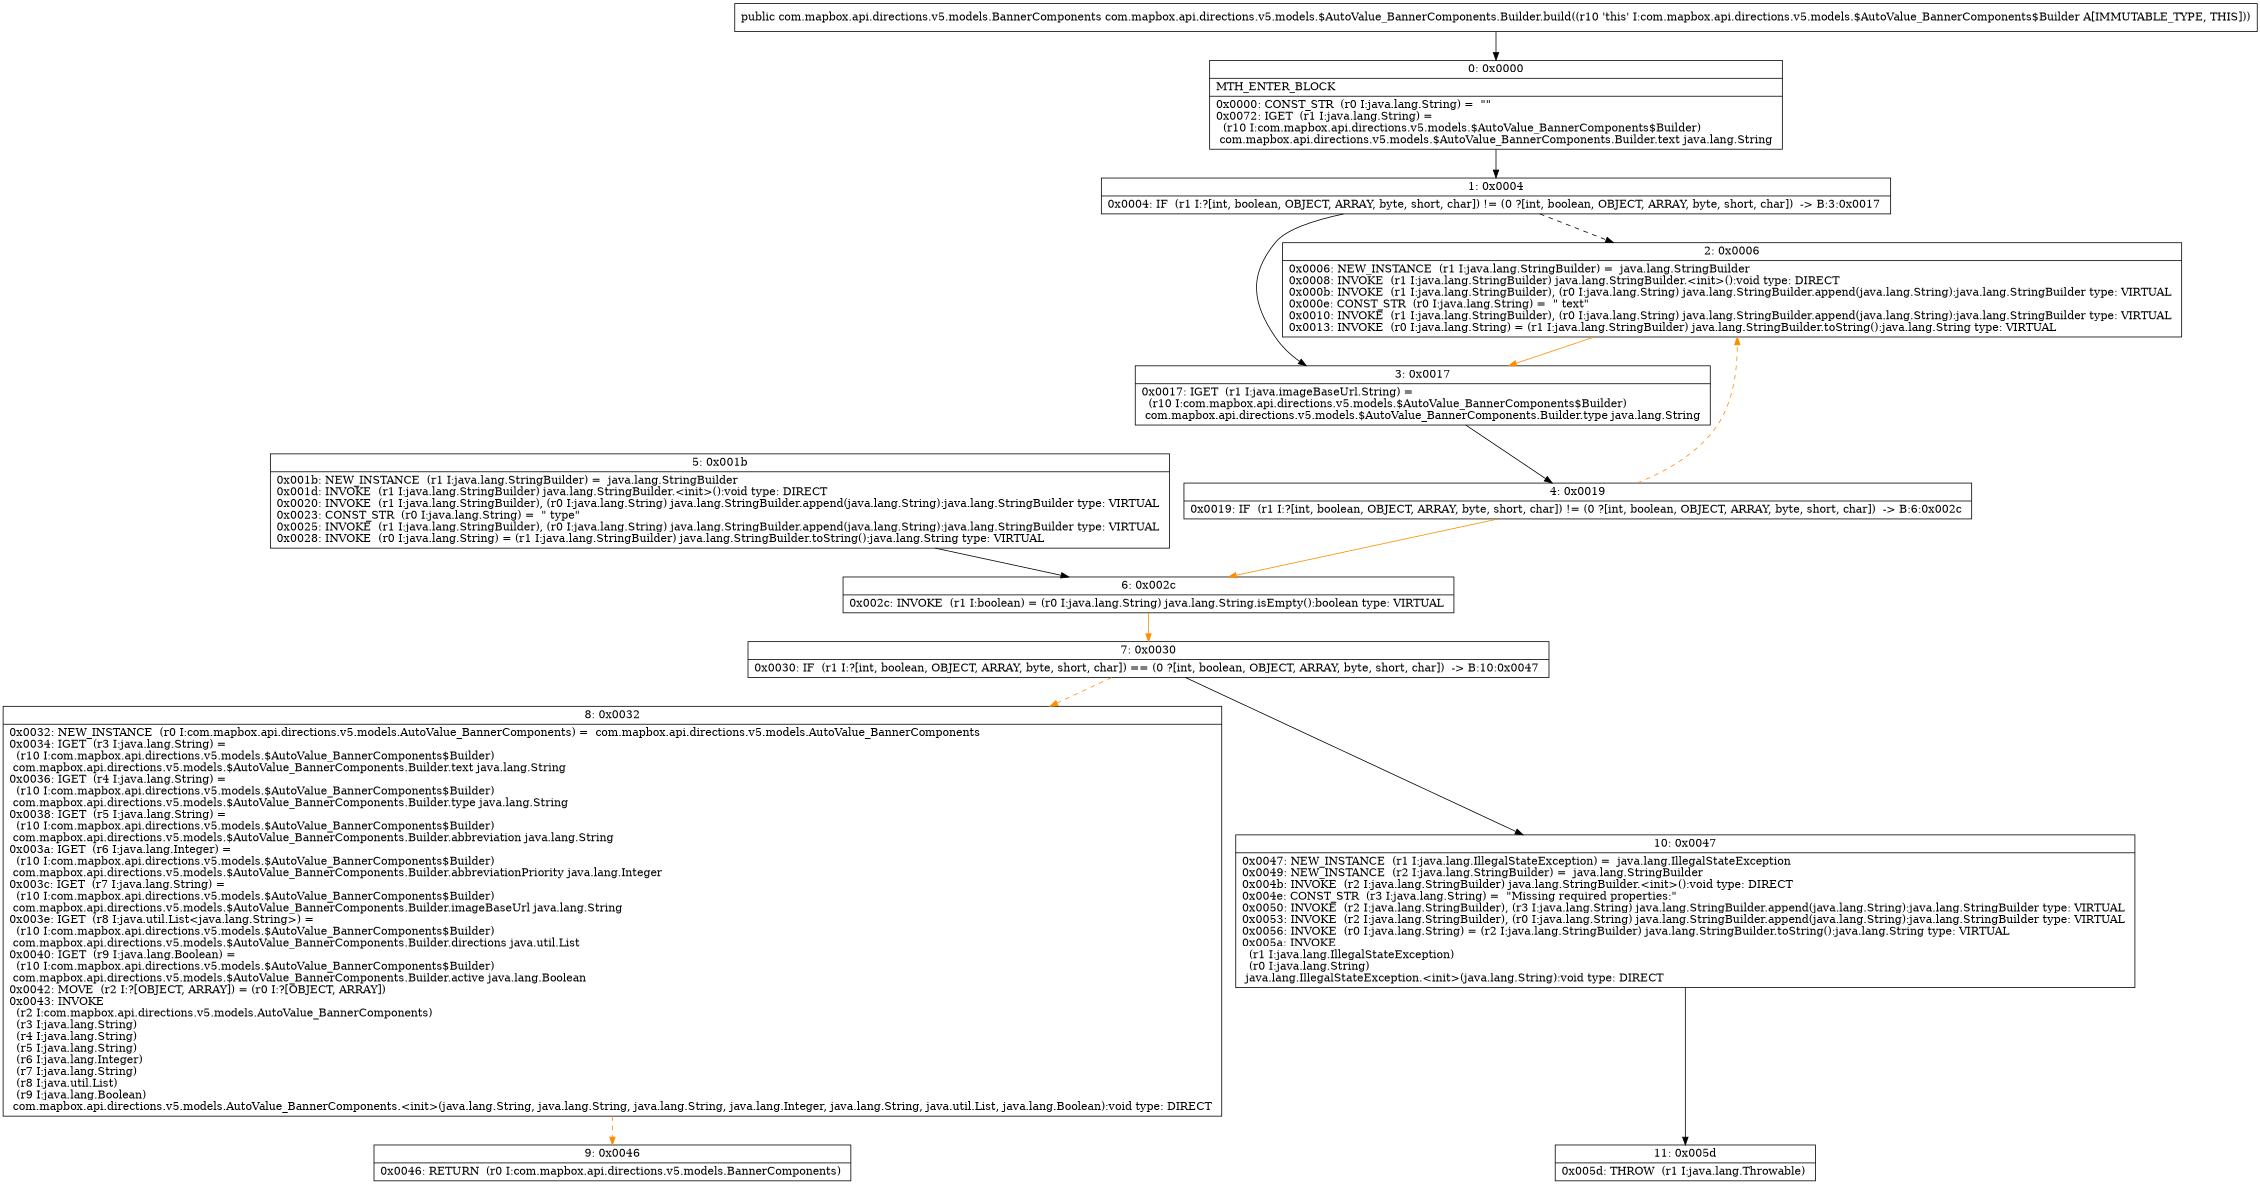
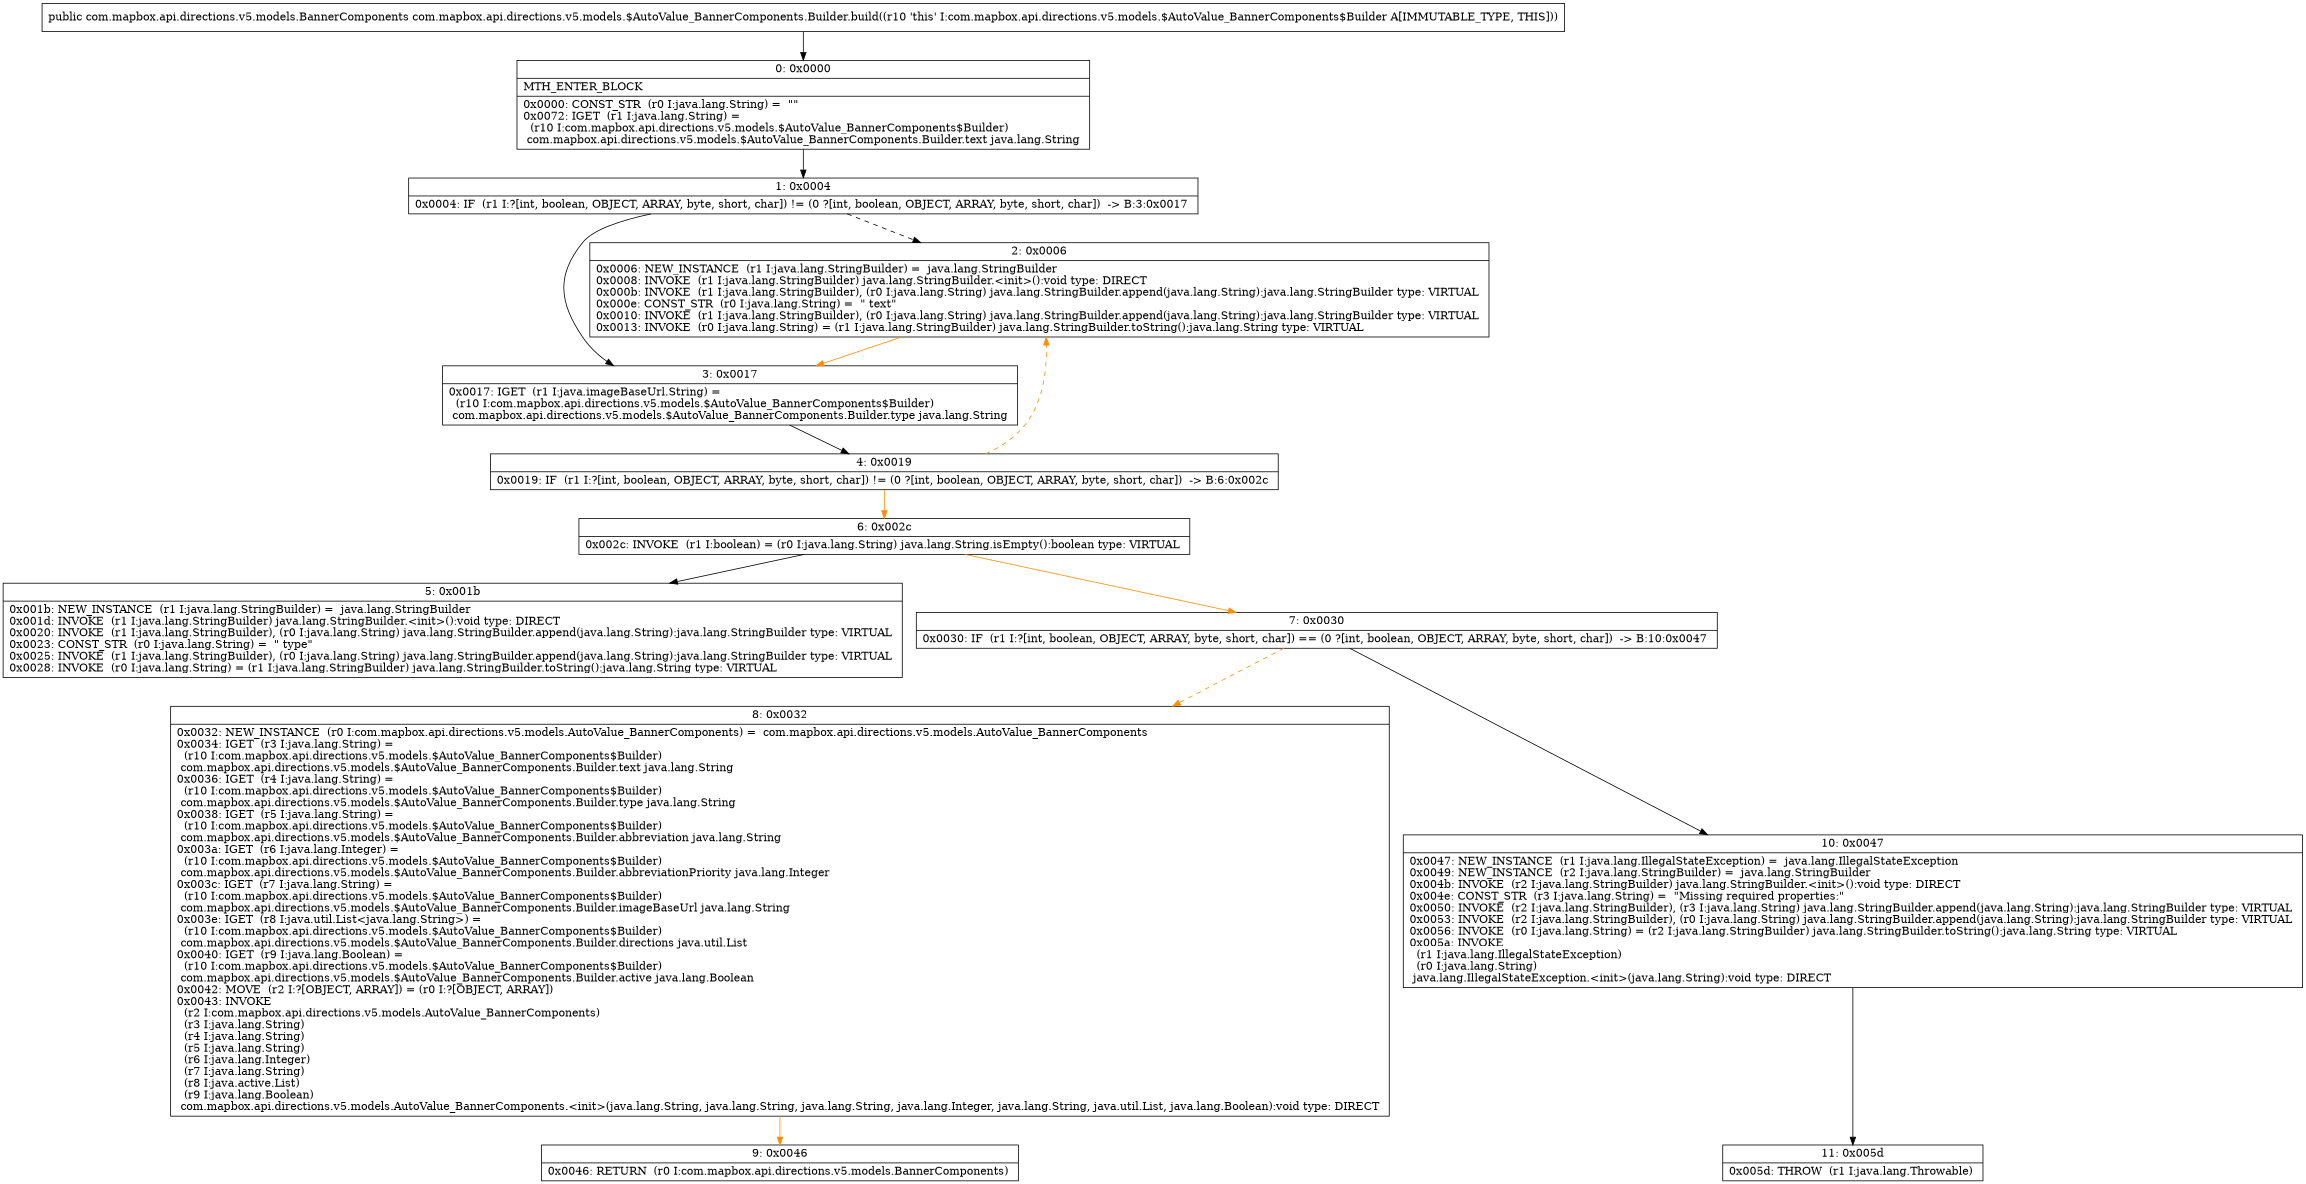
edge "5: 0x001b" -> "6: 0x002c": reversed
node "8: 0x0032": text "(r8 I:java.util.List)" -> "(r8 I:java.active.List)"
edge "8: 0x0032" -> "9: 0x0046": style dashed -> solid
